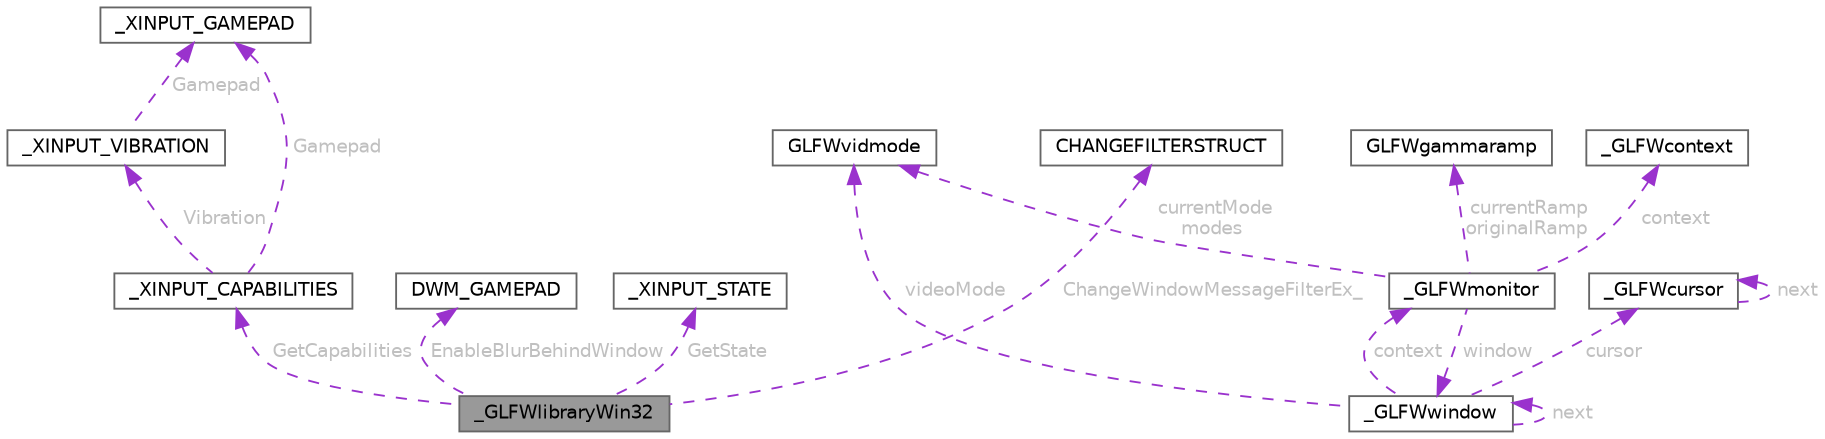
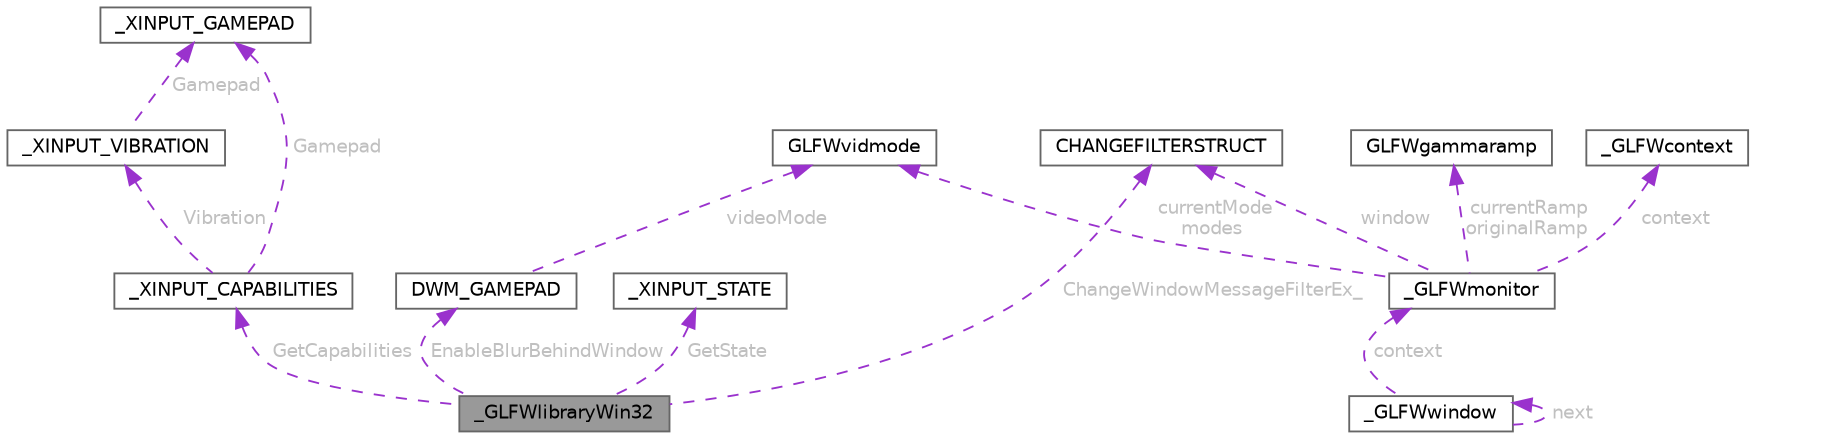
node "_GLFWcursor": removed
edge "_GLFWmonitor" -> "_GLFWwindow": now "_GLFWmonitor" -> "CHANGEFILTERSTRUCT"
edge "_GLFWwindow" -> "GLFWvidmode": now "DWM_GAMEPAD" -> "GLFWvidmode"
